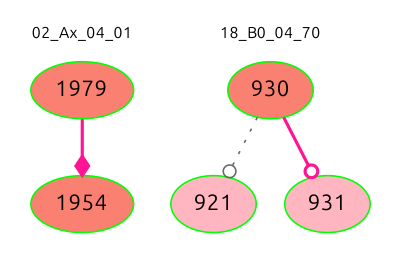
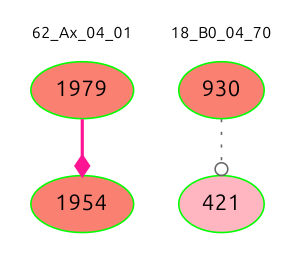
cluster "02_Ax_04_01": label "02_Ax_04_01" -> "62_Ax_04_01"
node "921": label "921" -> "421"
node "931": removed
